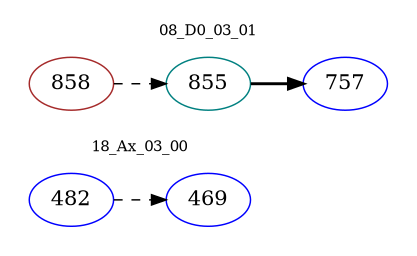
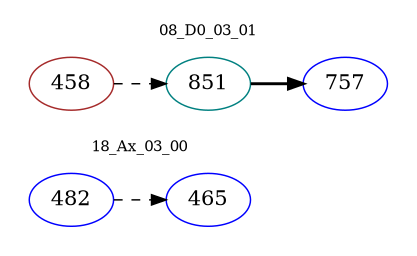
node "858": label "858" -> "458"
node "855": label "855" -> "851"
node "469": label "469" -> "465"
